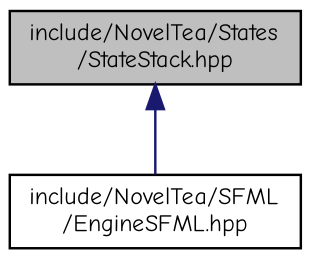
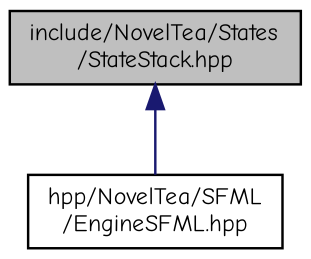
node "include/NovelTea/SFML /EngineSFML.hpp": label "include/NovelTea/SFML /EngineSFML.hpp" -> "hpp/NovelTea/SFML /EngineSFML.hpp"
